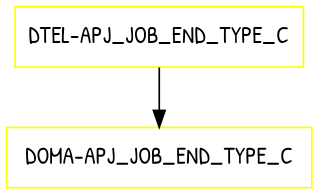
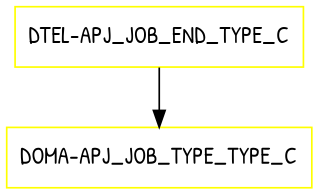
node "DOMA-APJ_JOB_END_TYPE_C": label "DOMA-APJ_JOB_END_TYPE_C" -> "DOMA-APJ_JOB_TYPE_TYPE_C"
